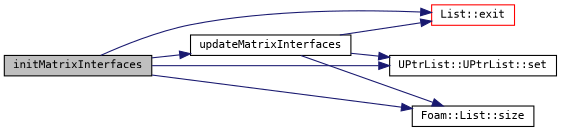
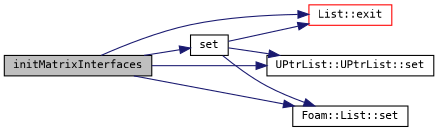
node "updateMatrixInterfaces": label "updateMatrixInterfaces" -> "set"
node "Foam::List::size": label "Foam::List::size" -> "Foam::List::set"
